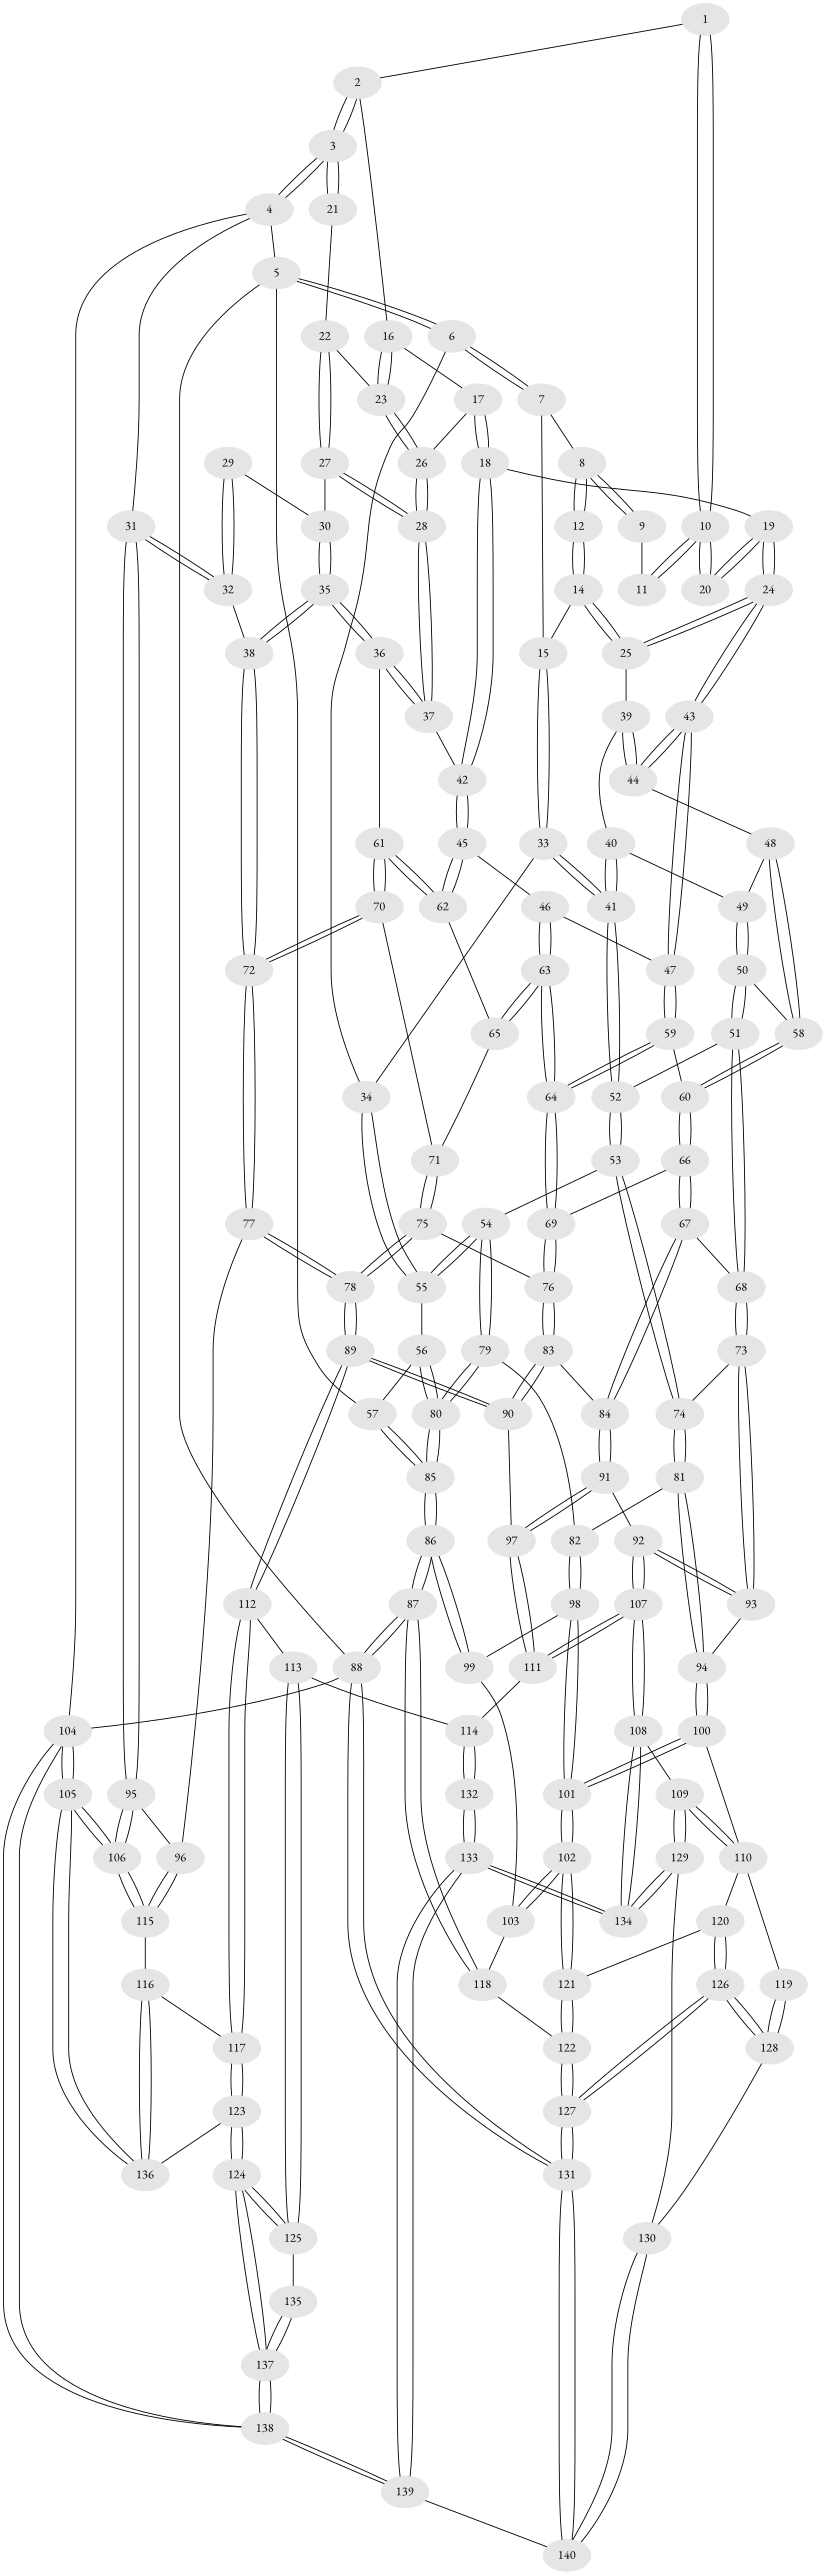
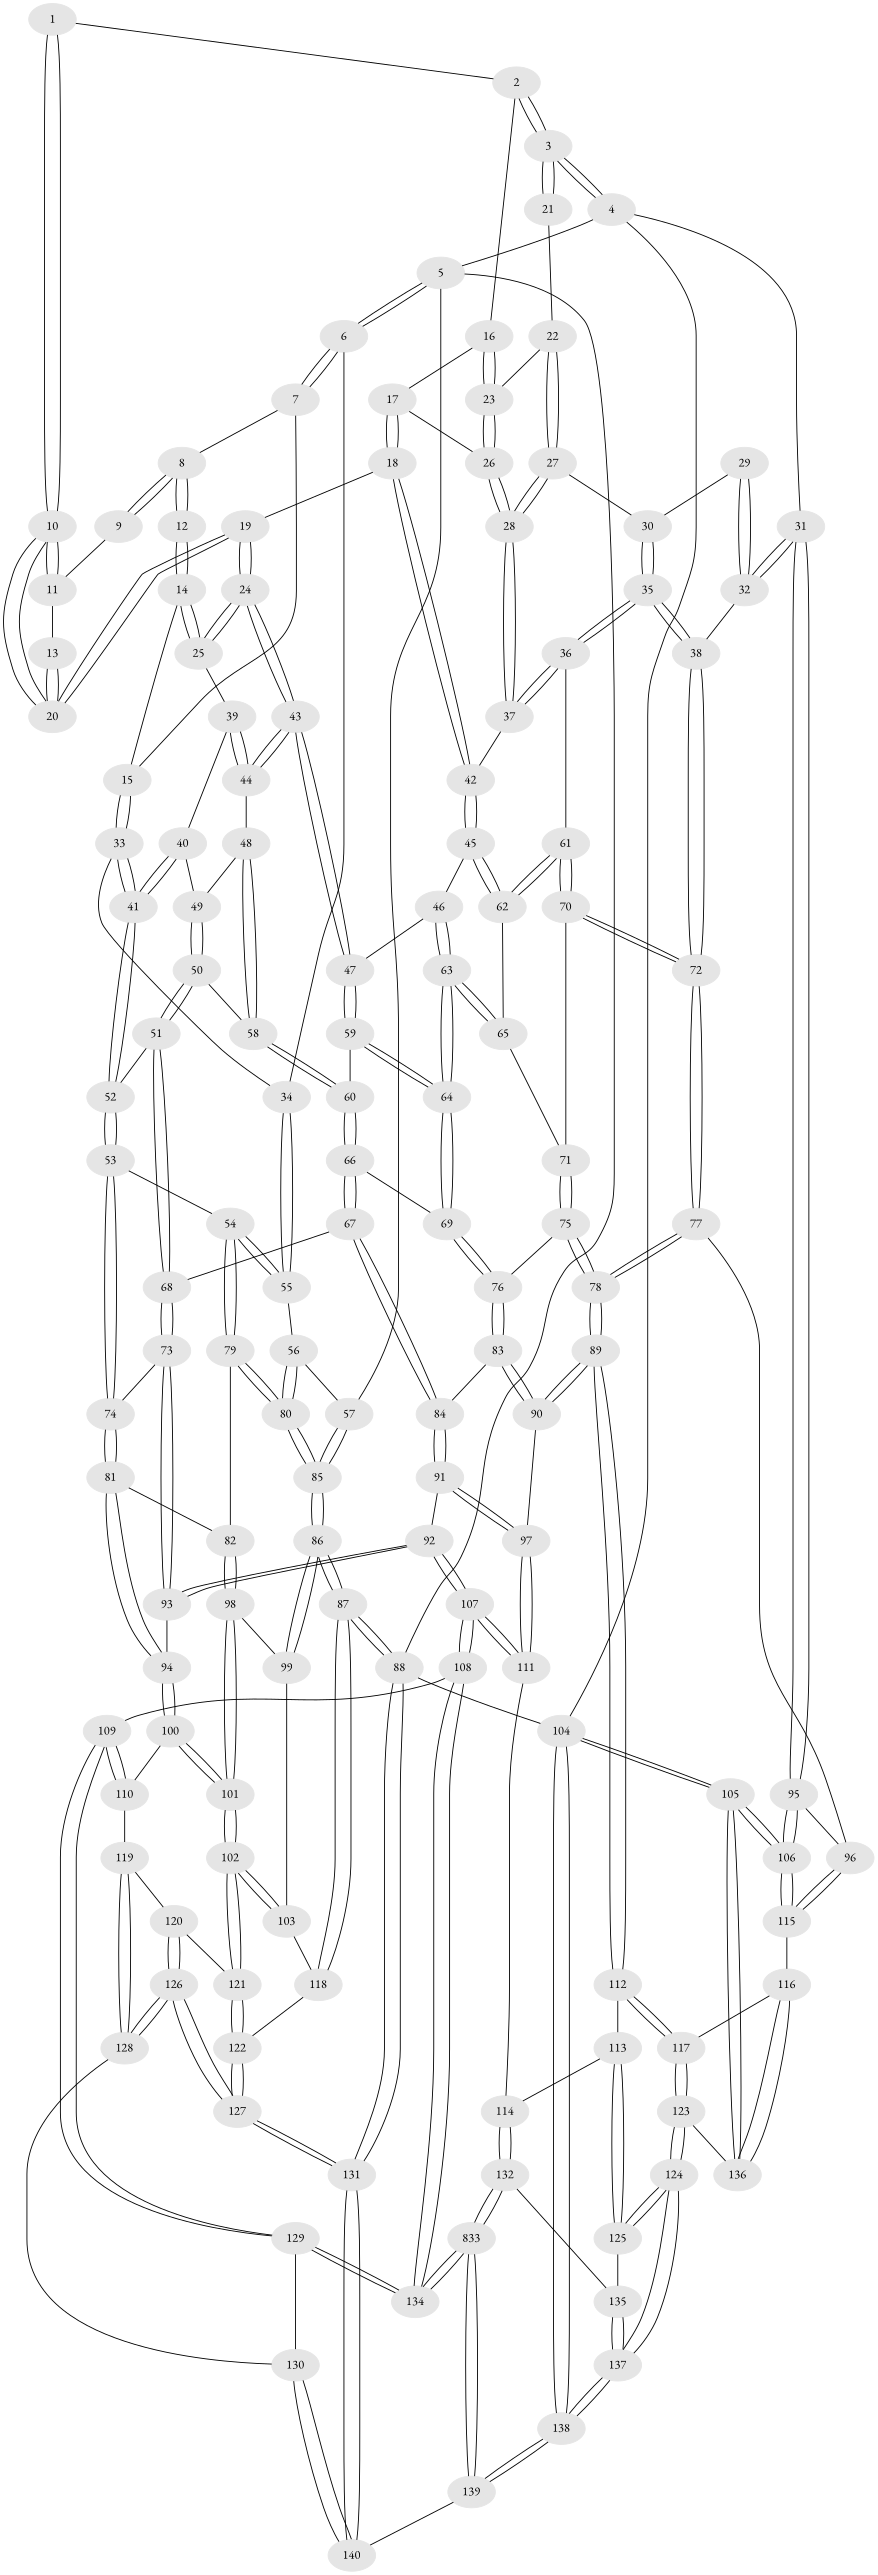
node "13": added
node "133": label "133" -> "833"
edge "110" -- "120": now "119" -- "120"
edge "132" -- "135": added
